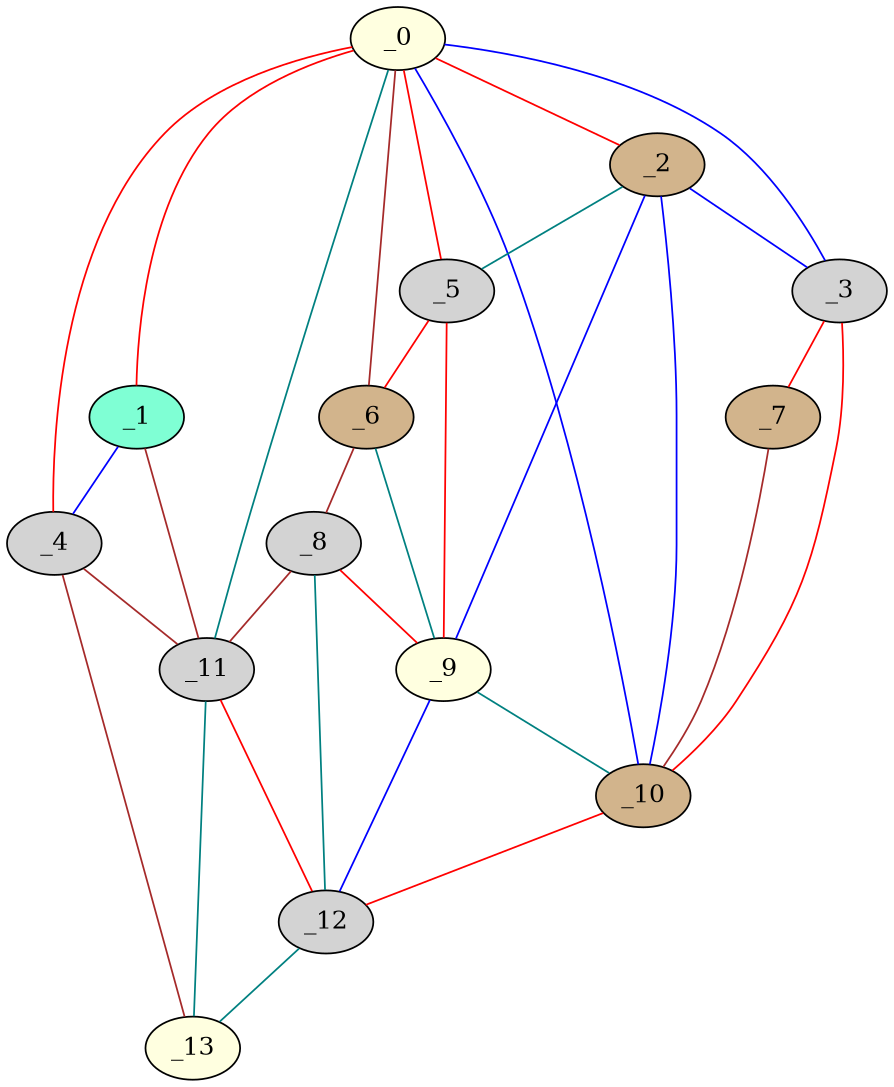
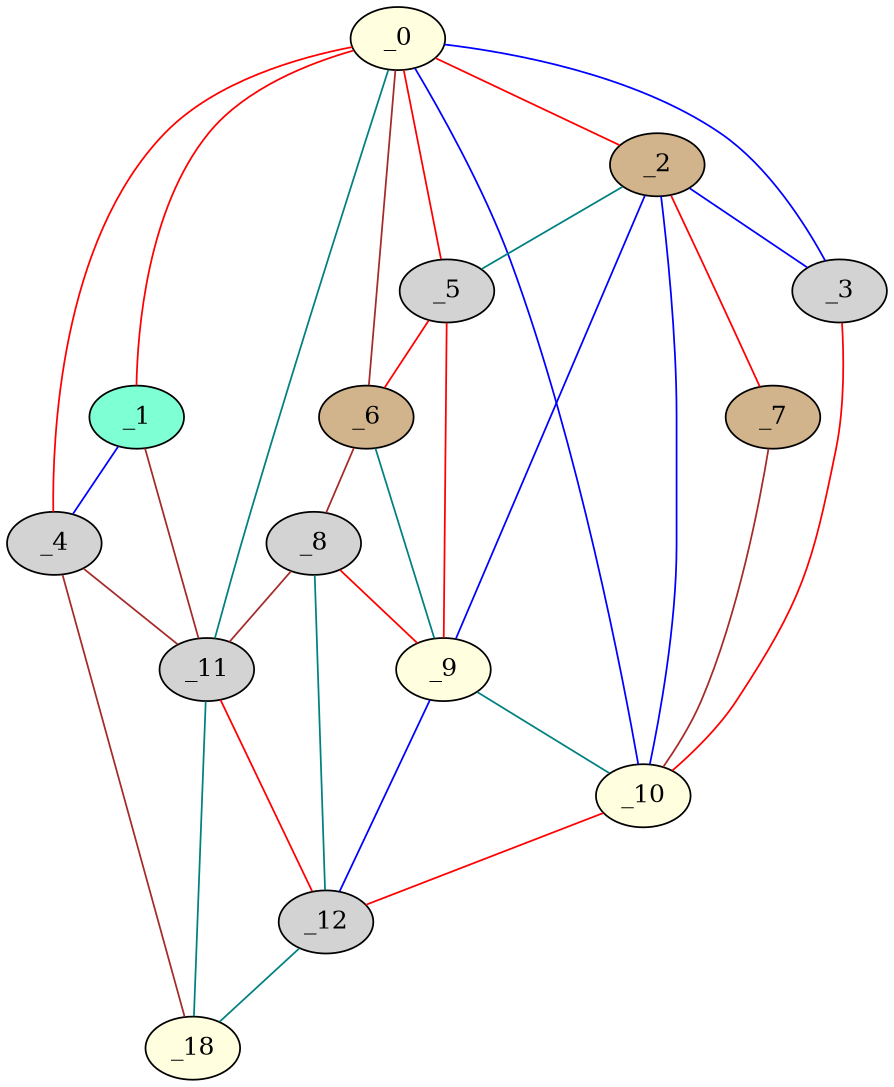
edge "_3" -- "_7": now "_2" -- "_7"
node "_10": fillcolor tan -> lightyellow
node "_13": label "_13" -> "_18"
